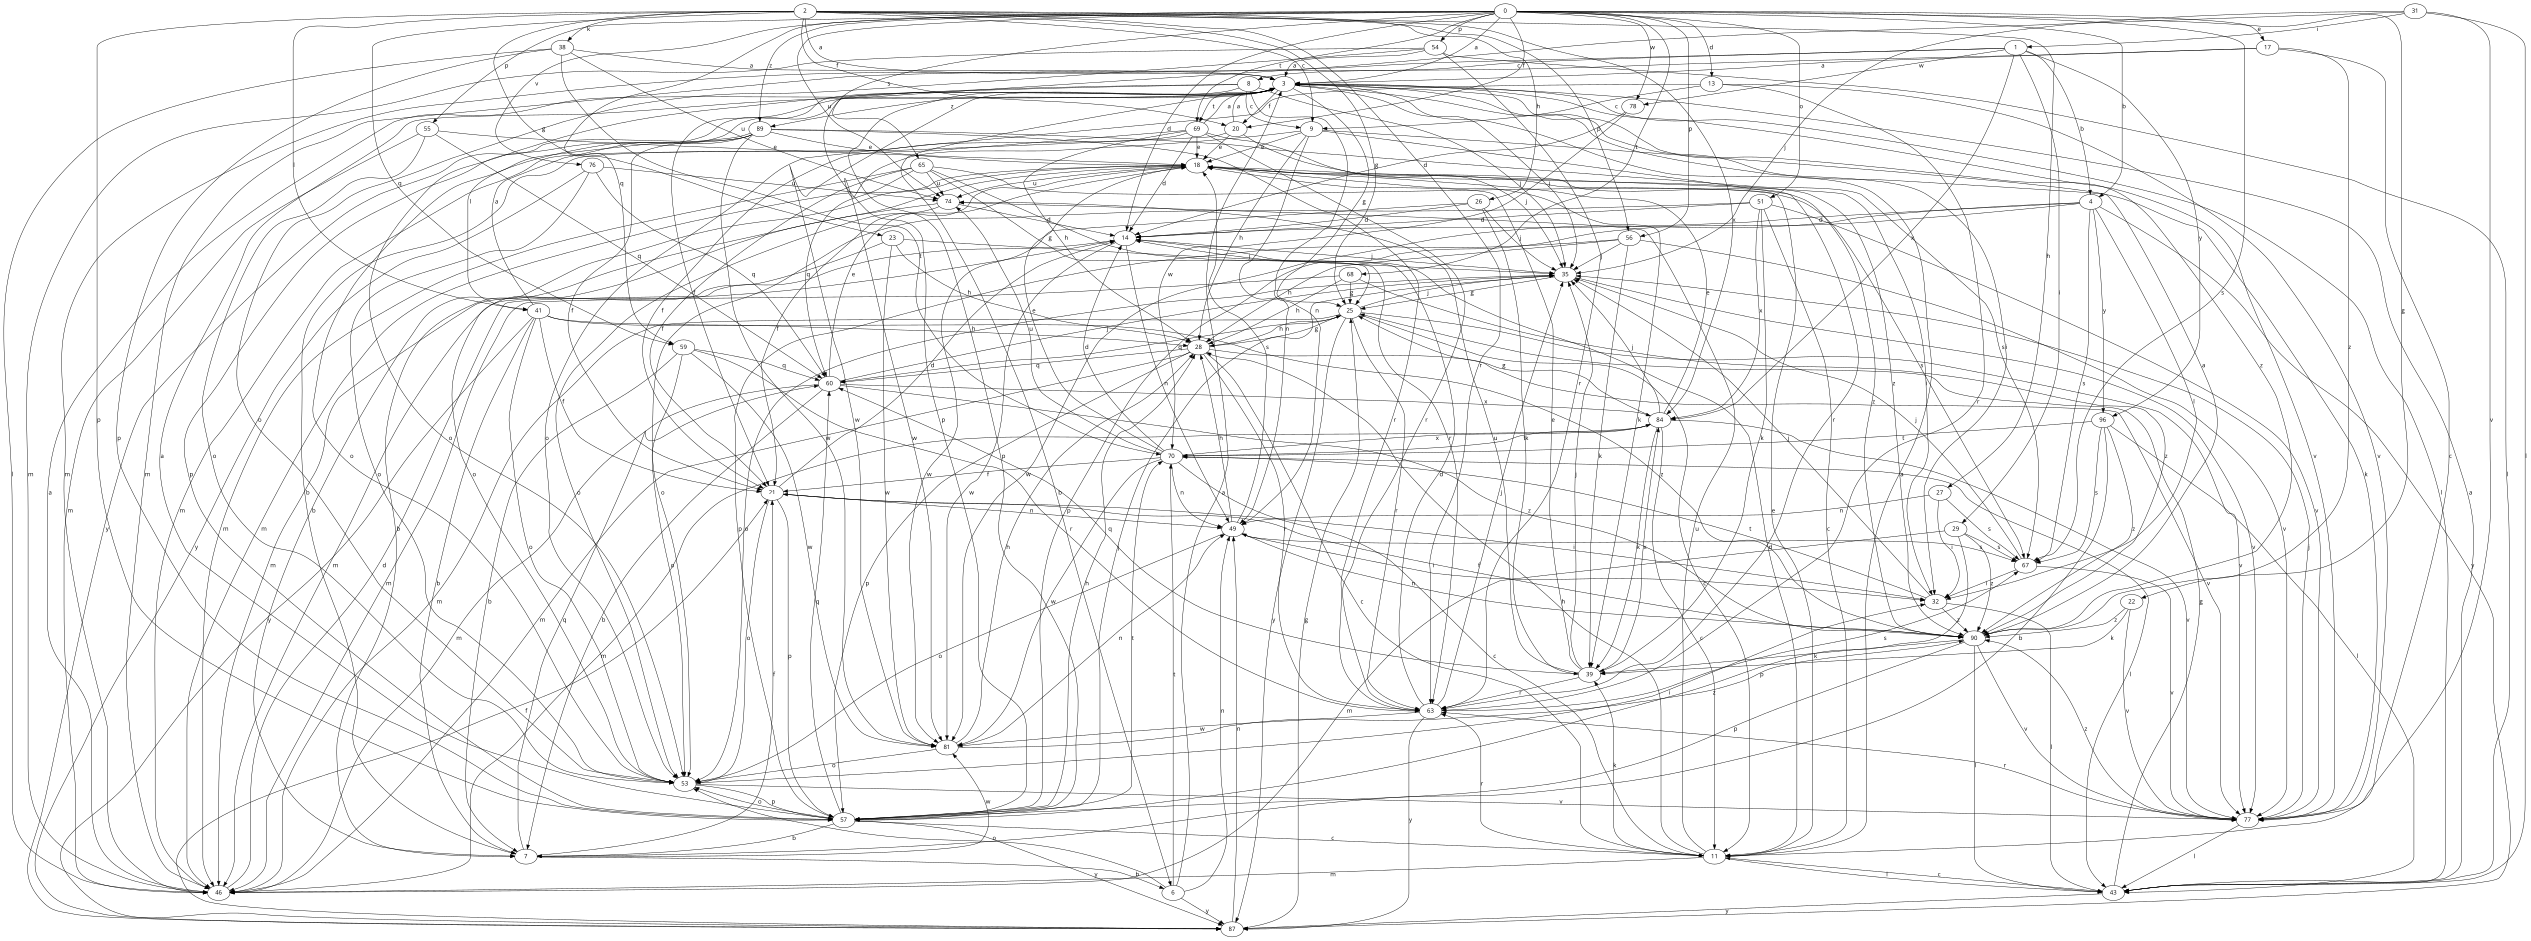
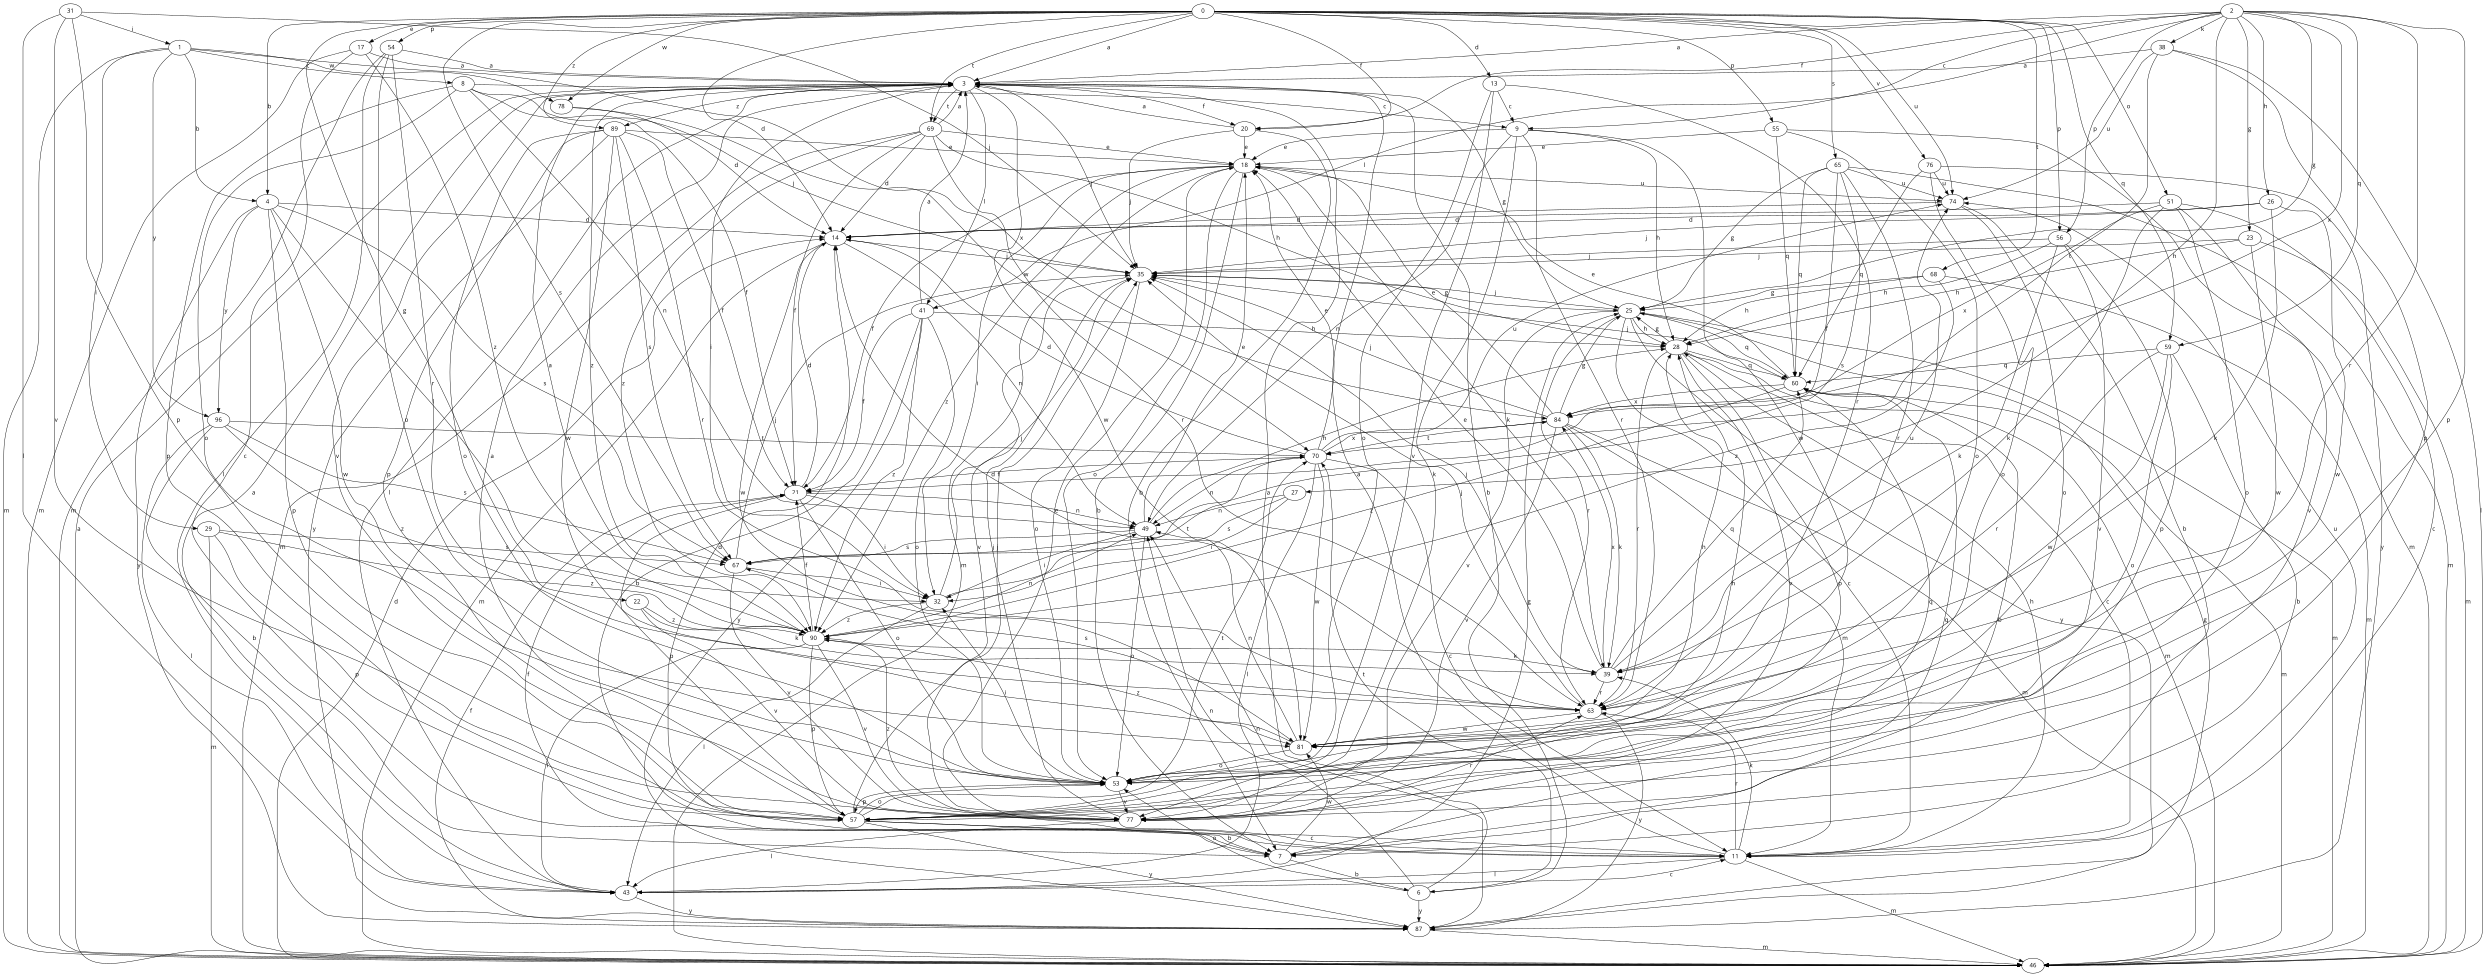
edge "49" -> "18": label "s" -> "e"
edge "84" -> "11": label "c" -> "m"
edge "87" -> "46": added, label "m"
